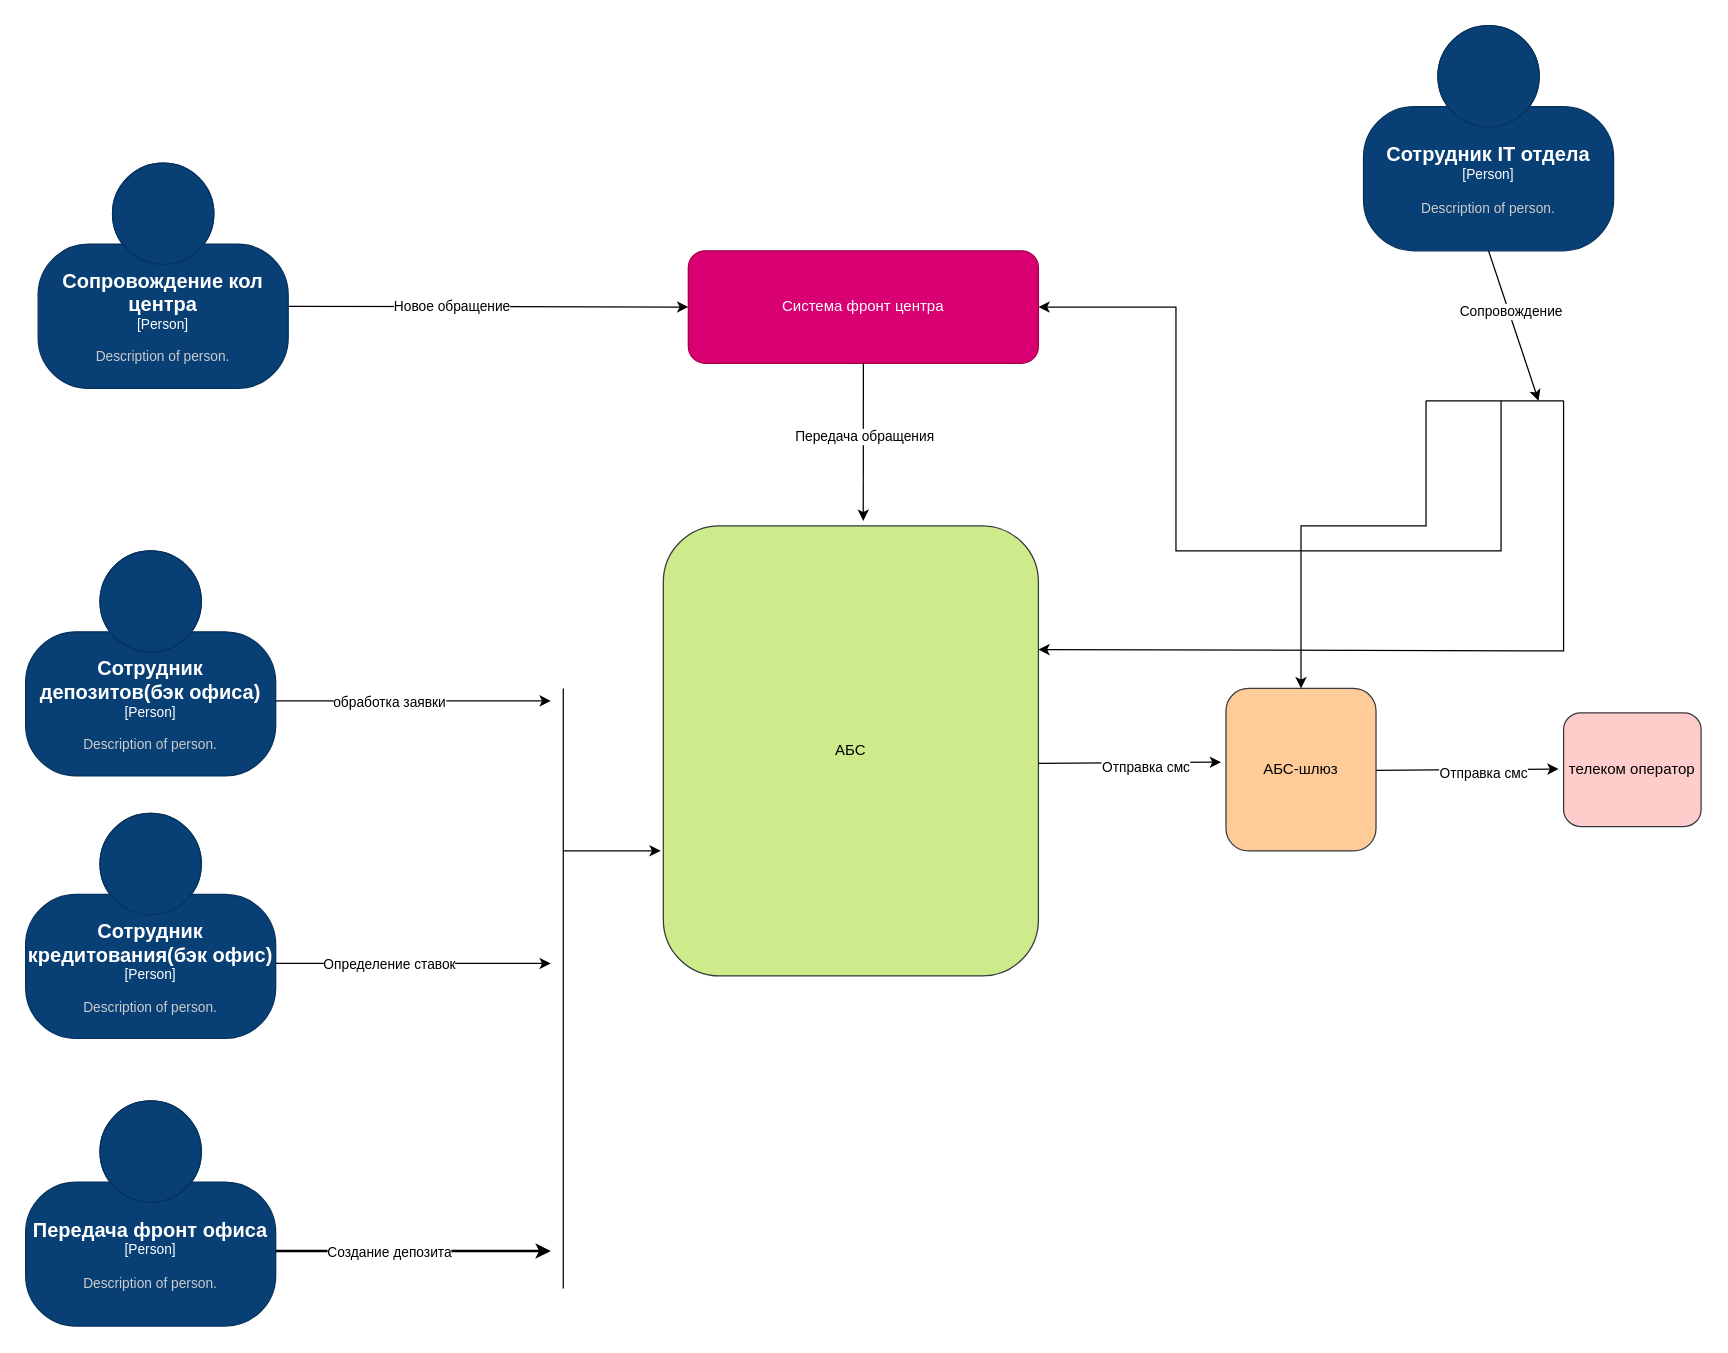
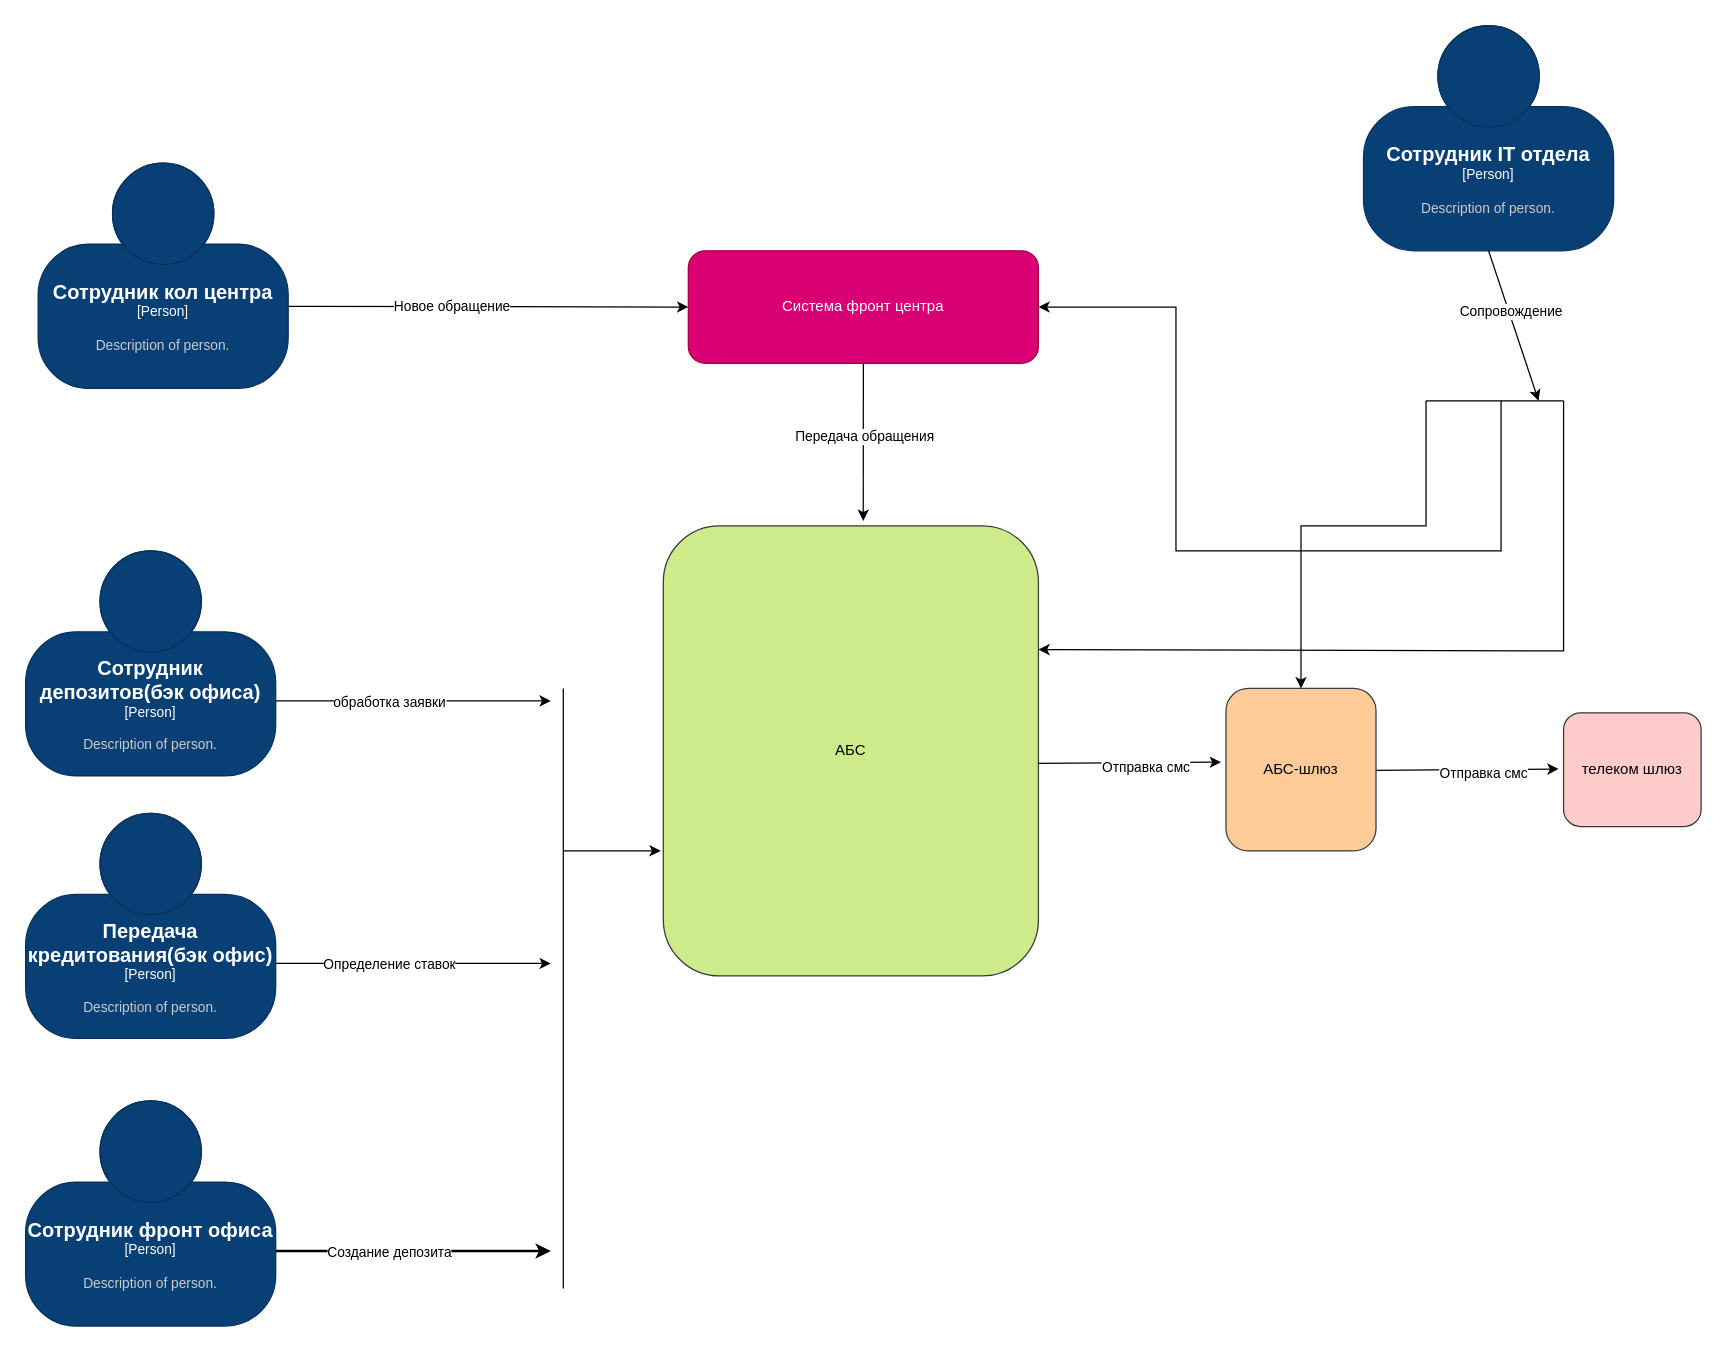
node "Сопровождение кол центра [Person] Description of person.": label "Сопровождение кол центра [Person] Description of person." -> "Сотрудник кол центра [Person] Description of person."
node "телеком оператор": label "телеком оператор" -> "телеком шлюз"
node "Сотрудник кредитования(бэк офис) [Person] Description of person.": label "Сотрудник кредитования(бэк офис) [Person] Description of person." -> "Передача кредитования(бэк офис) [Person] Description of person."
node "Передача фронт офиса [Person] Description of person.": label "Передача фронт офиса [Person] Description of person." -> "Сотрудник фронт офиса [Person] Description of person."
